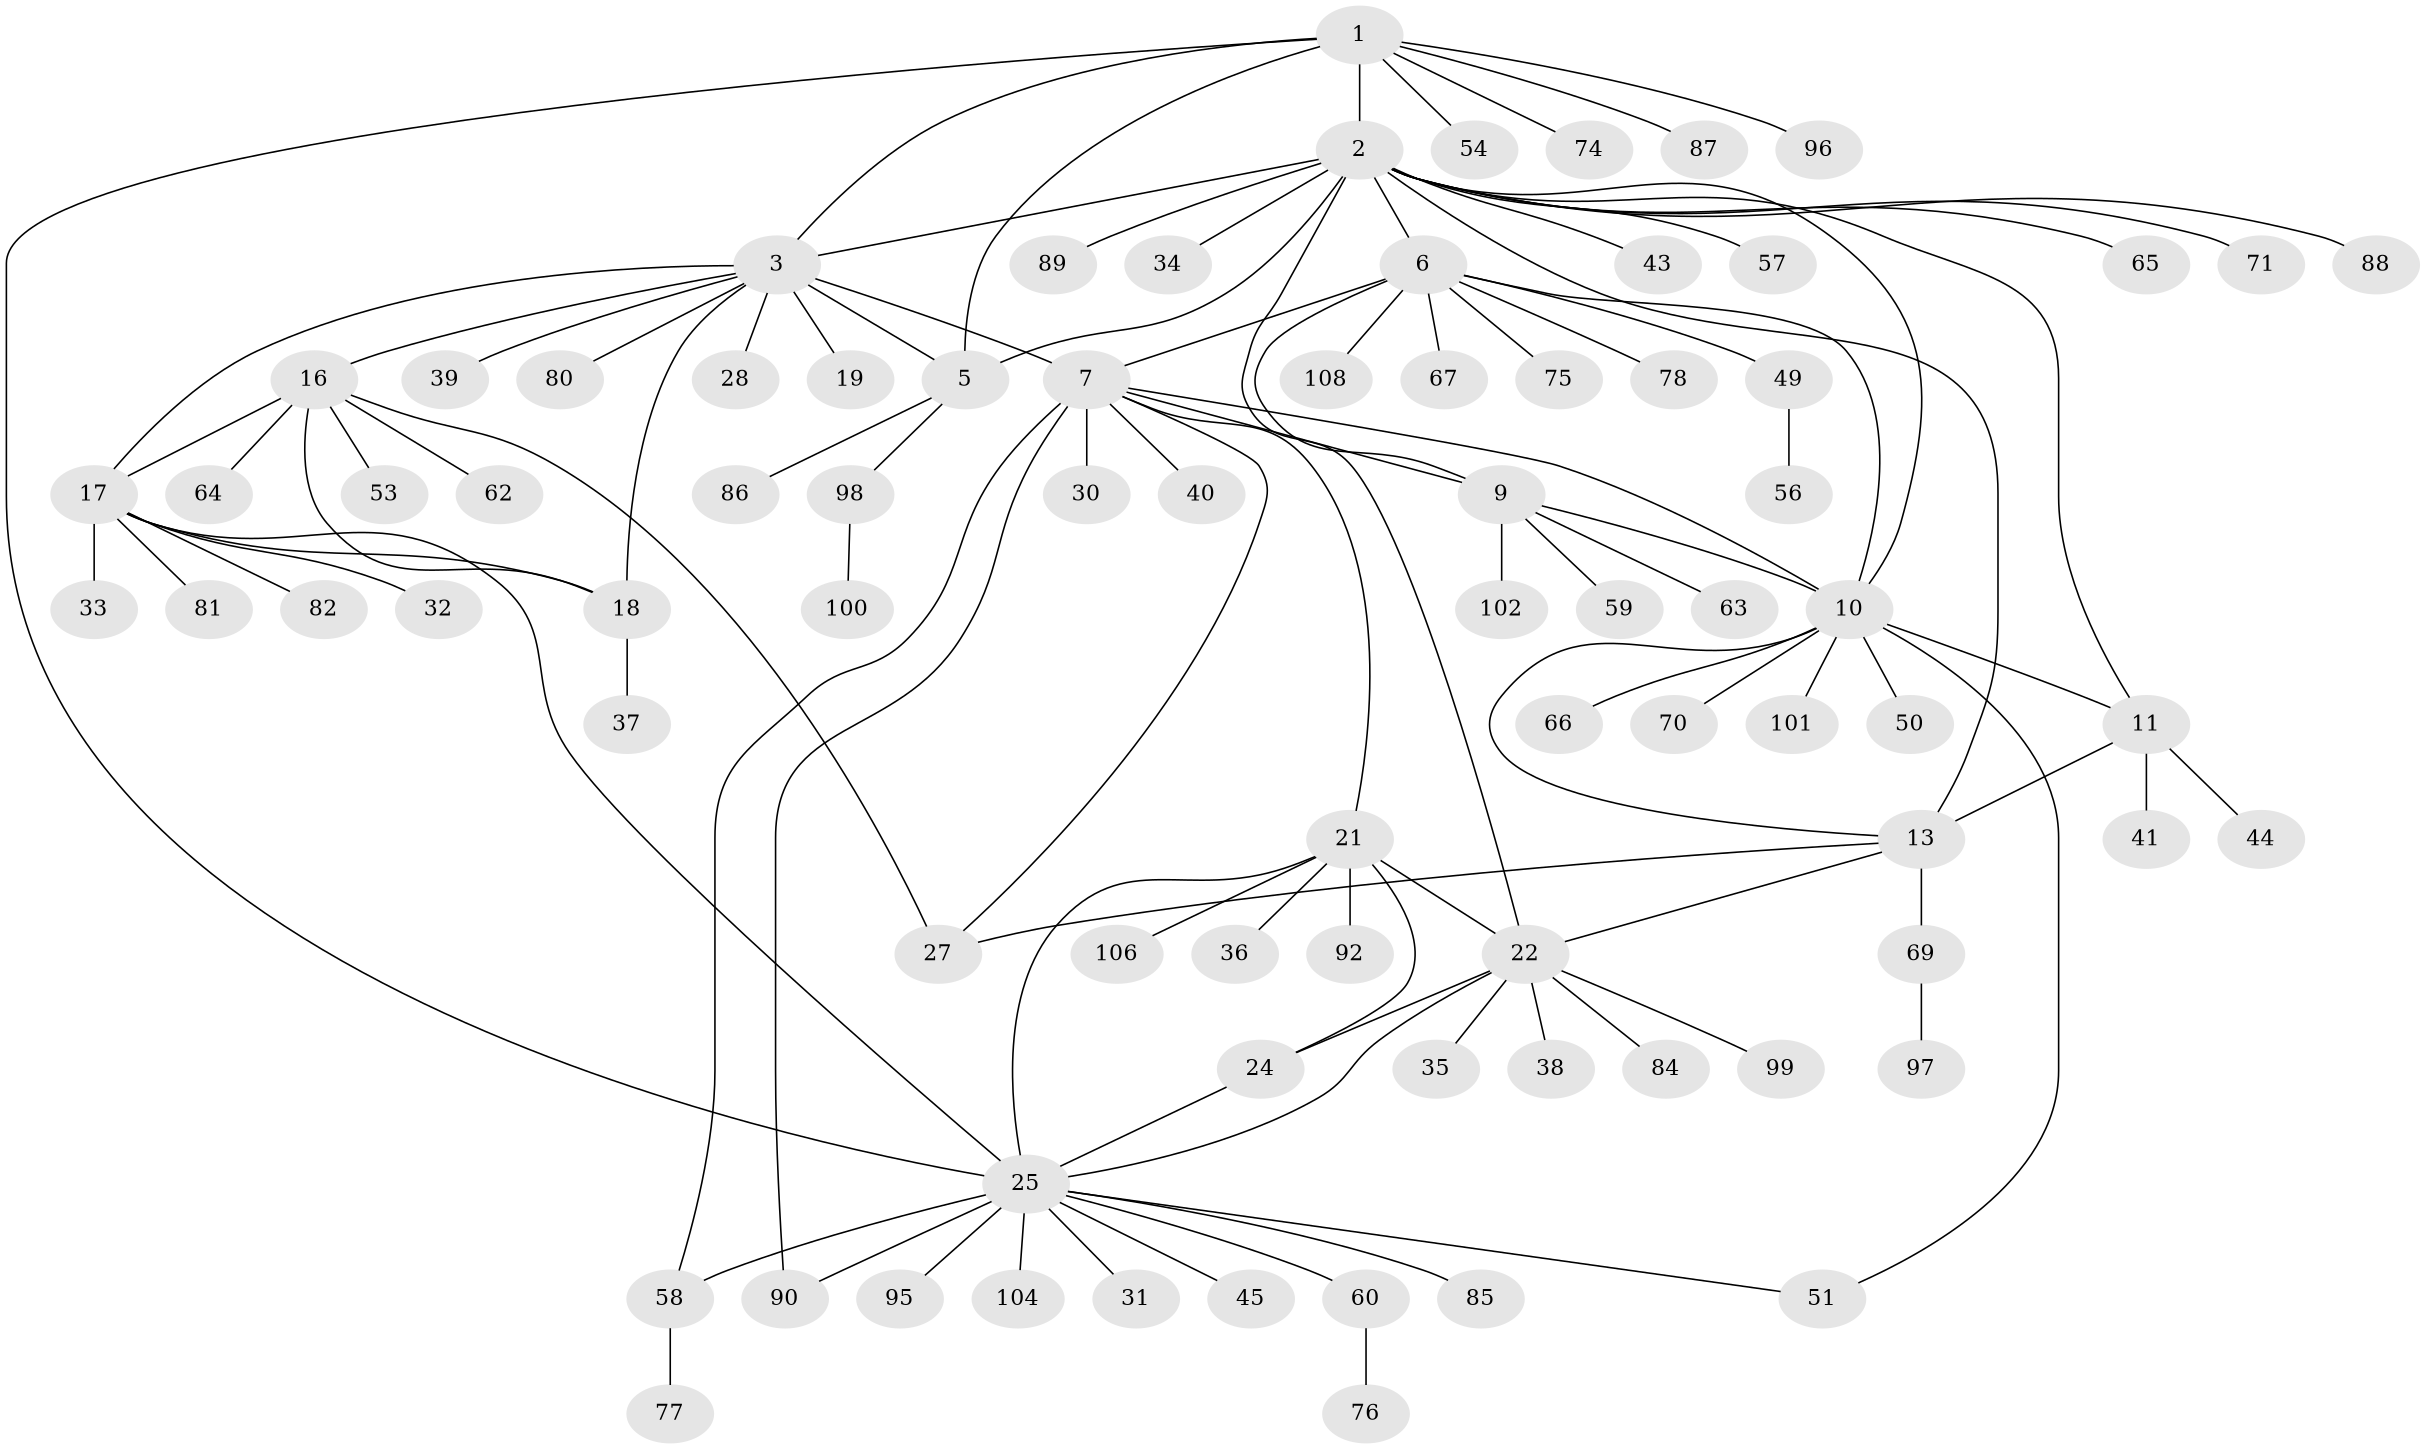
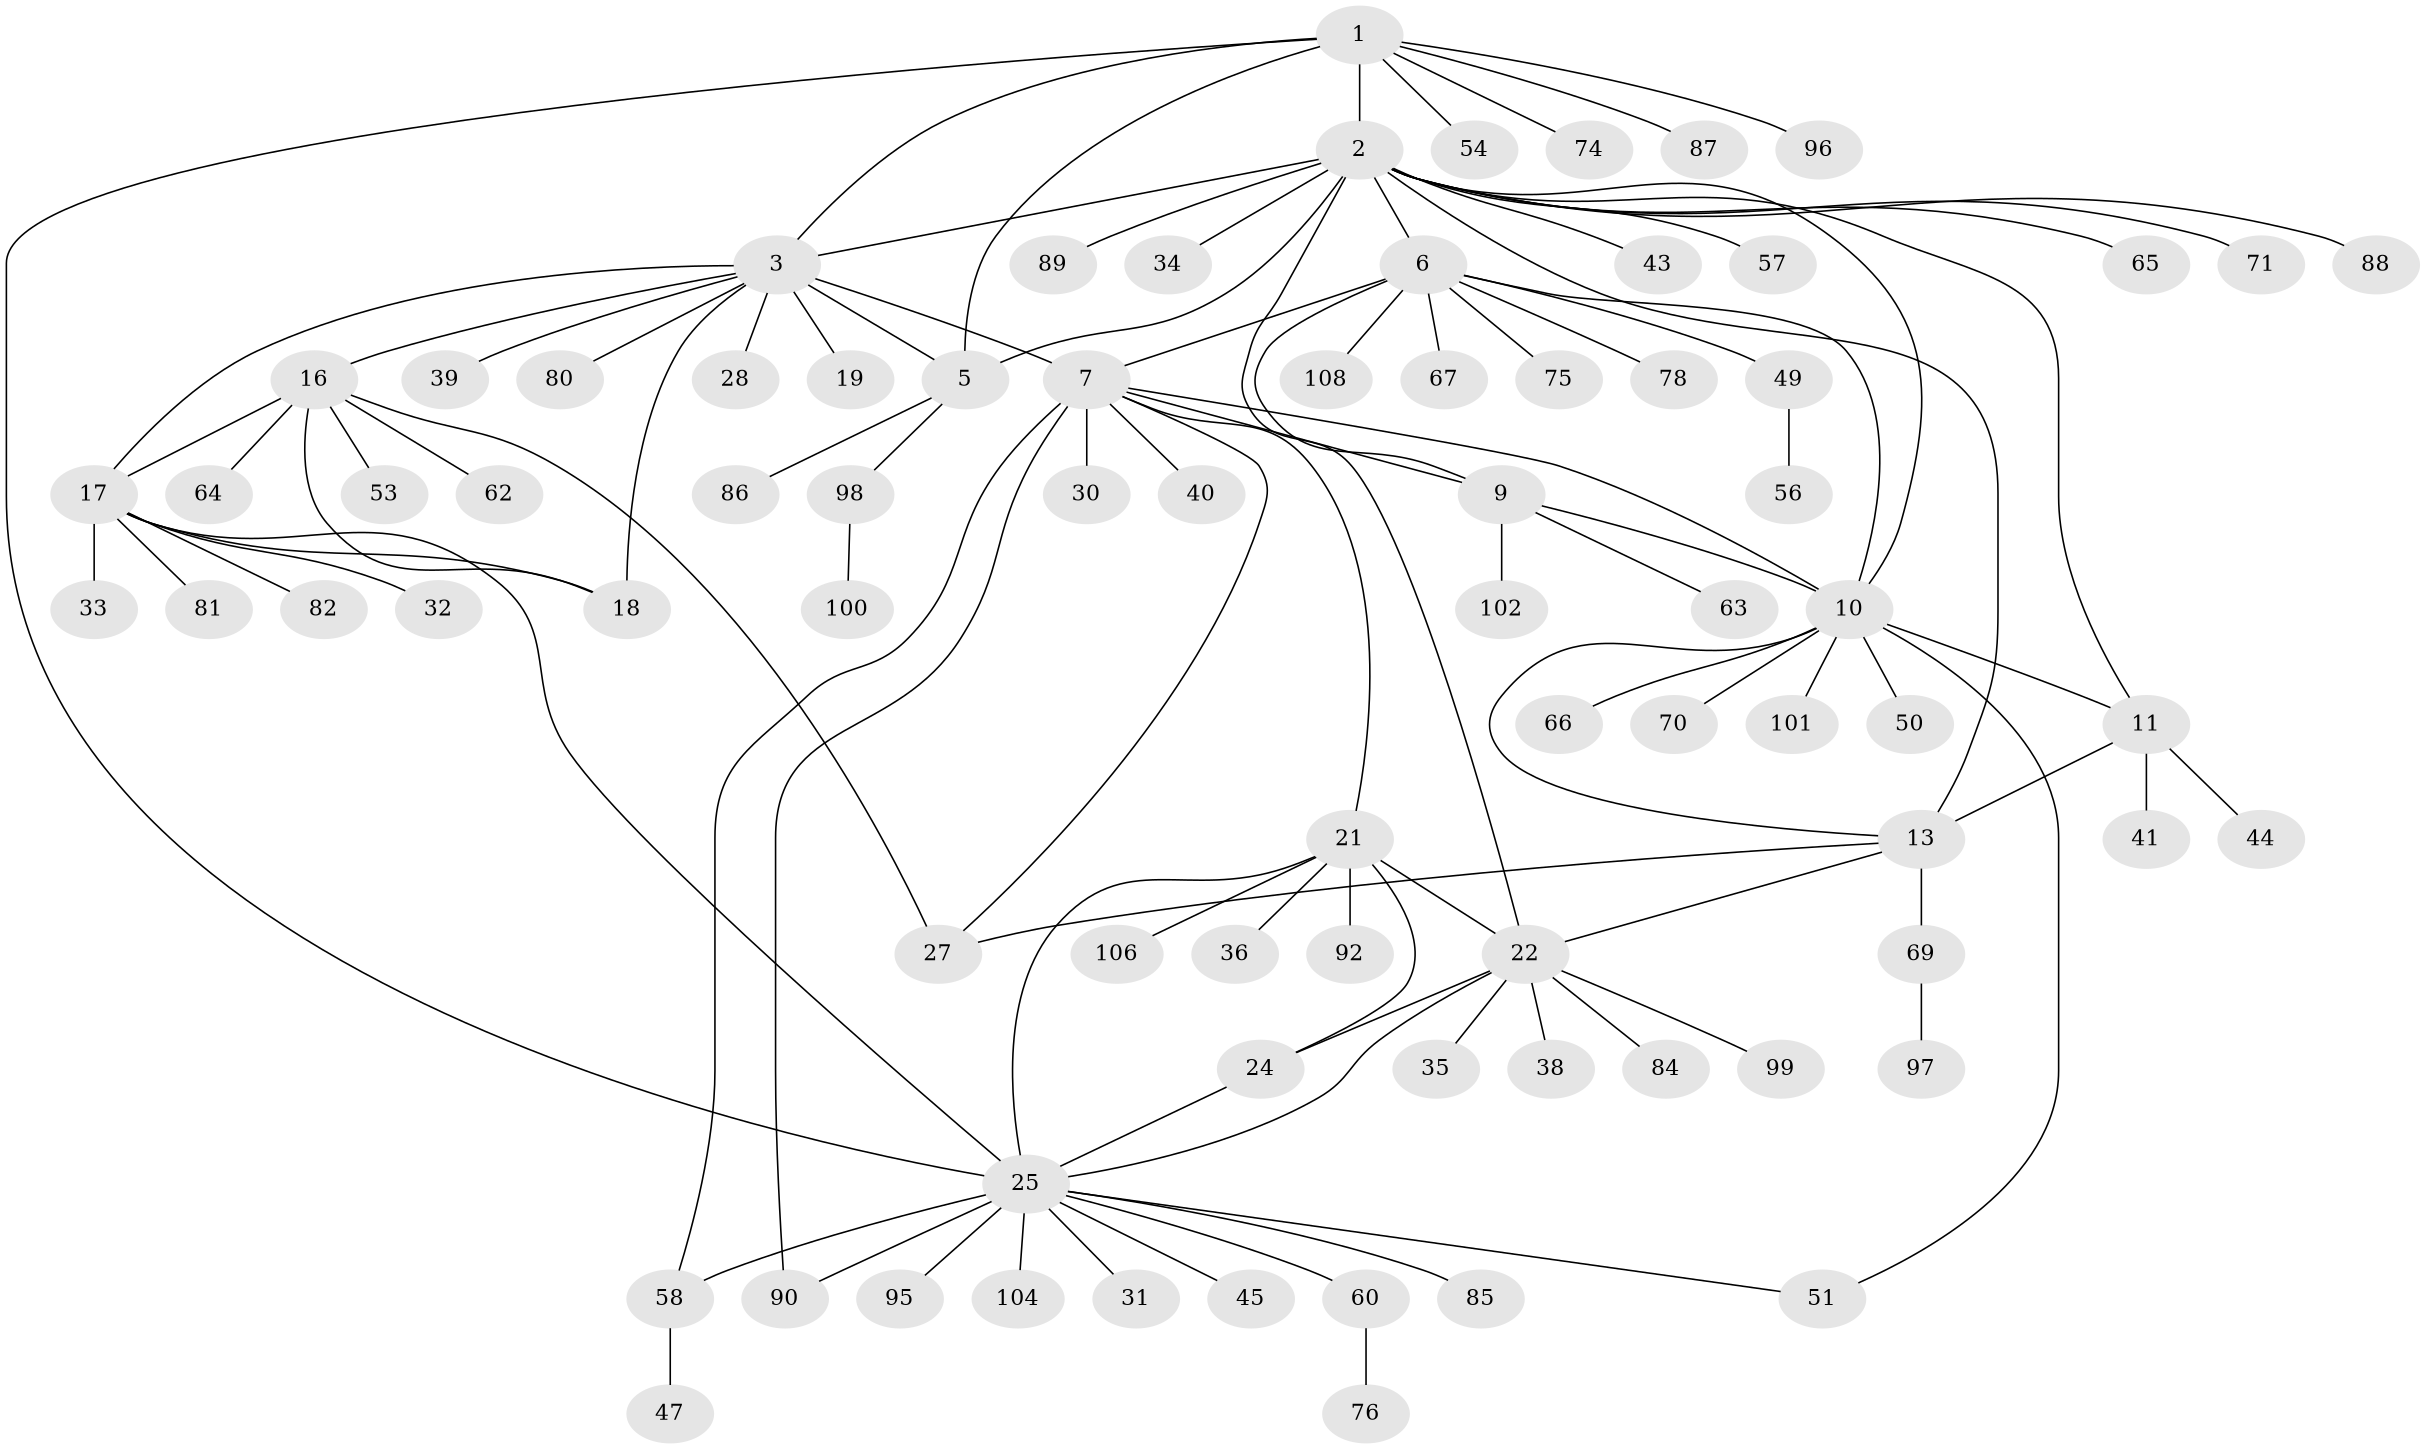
node "59": removed
node "37": removed
node "77": label "77" -> "47"
